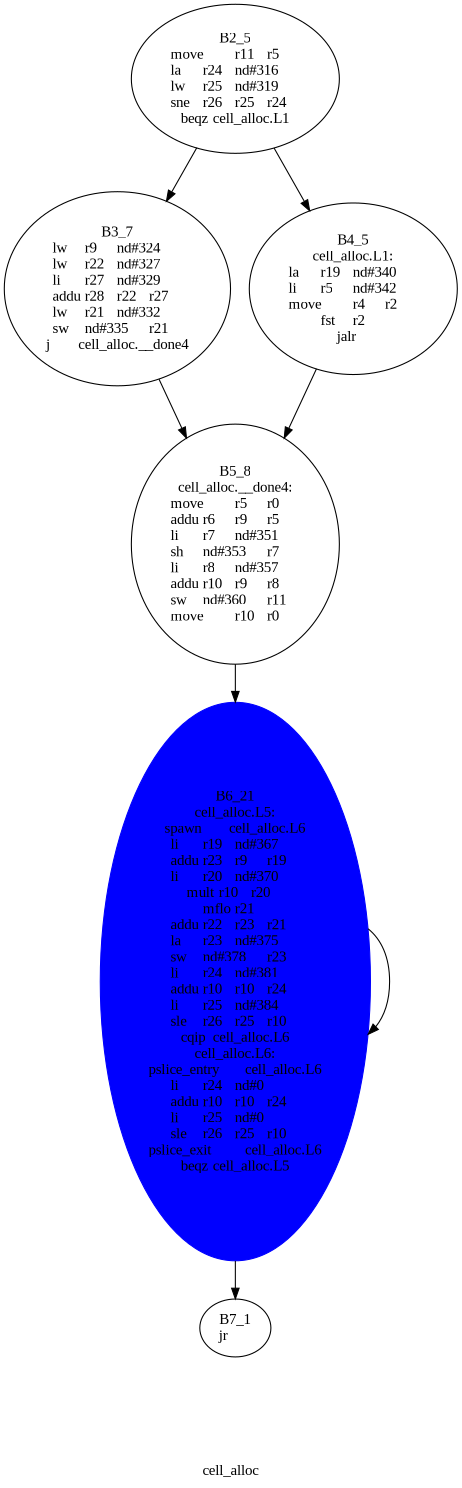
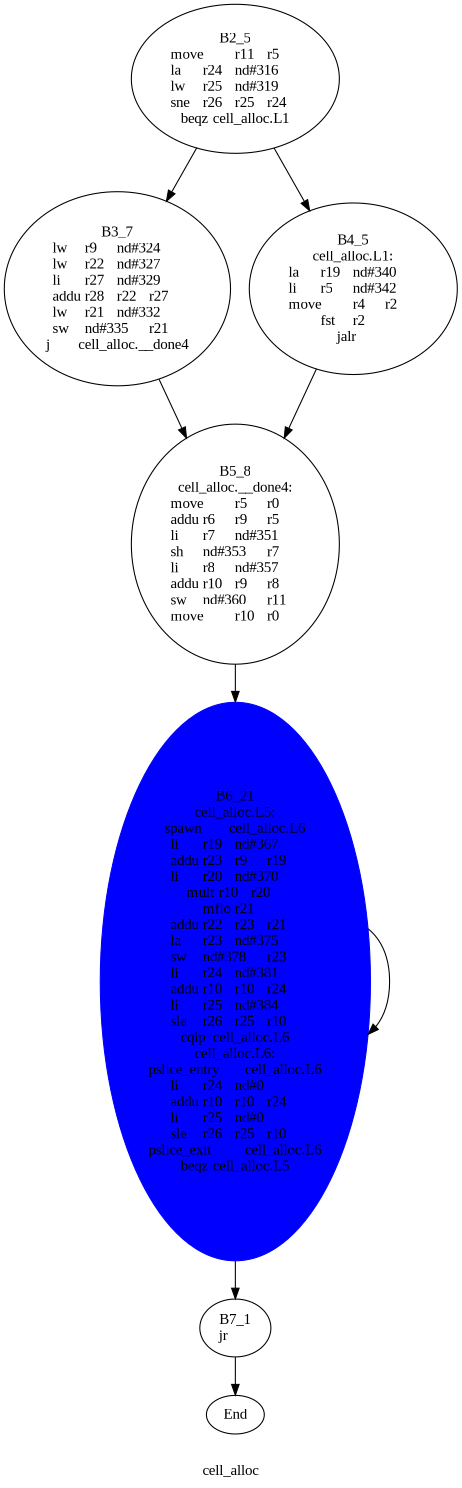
node "End": added
